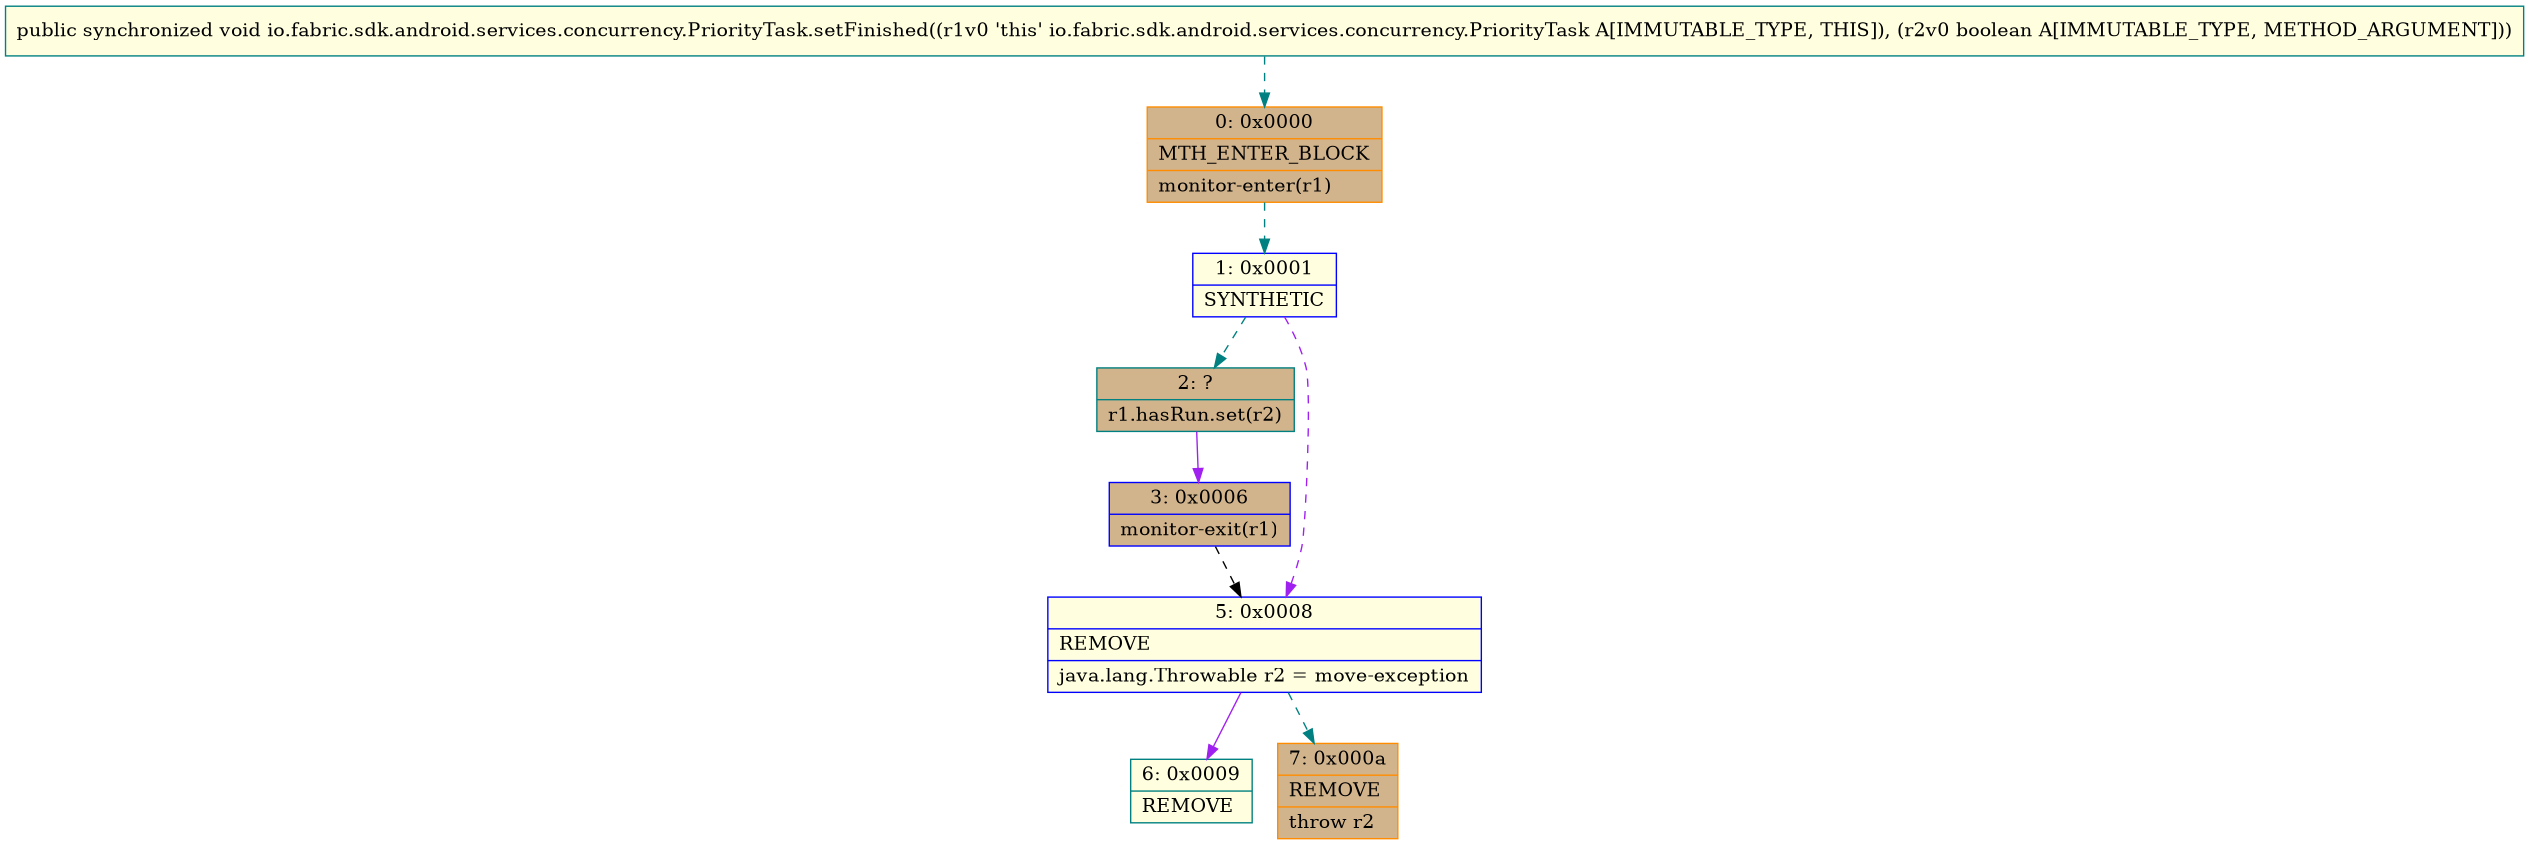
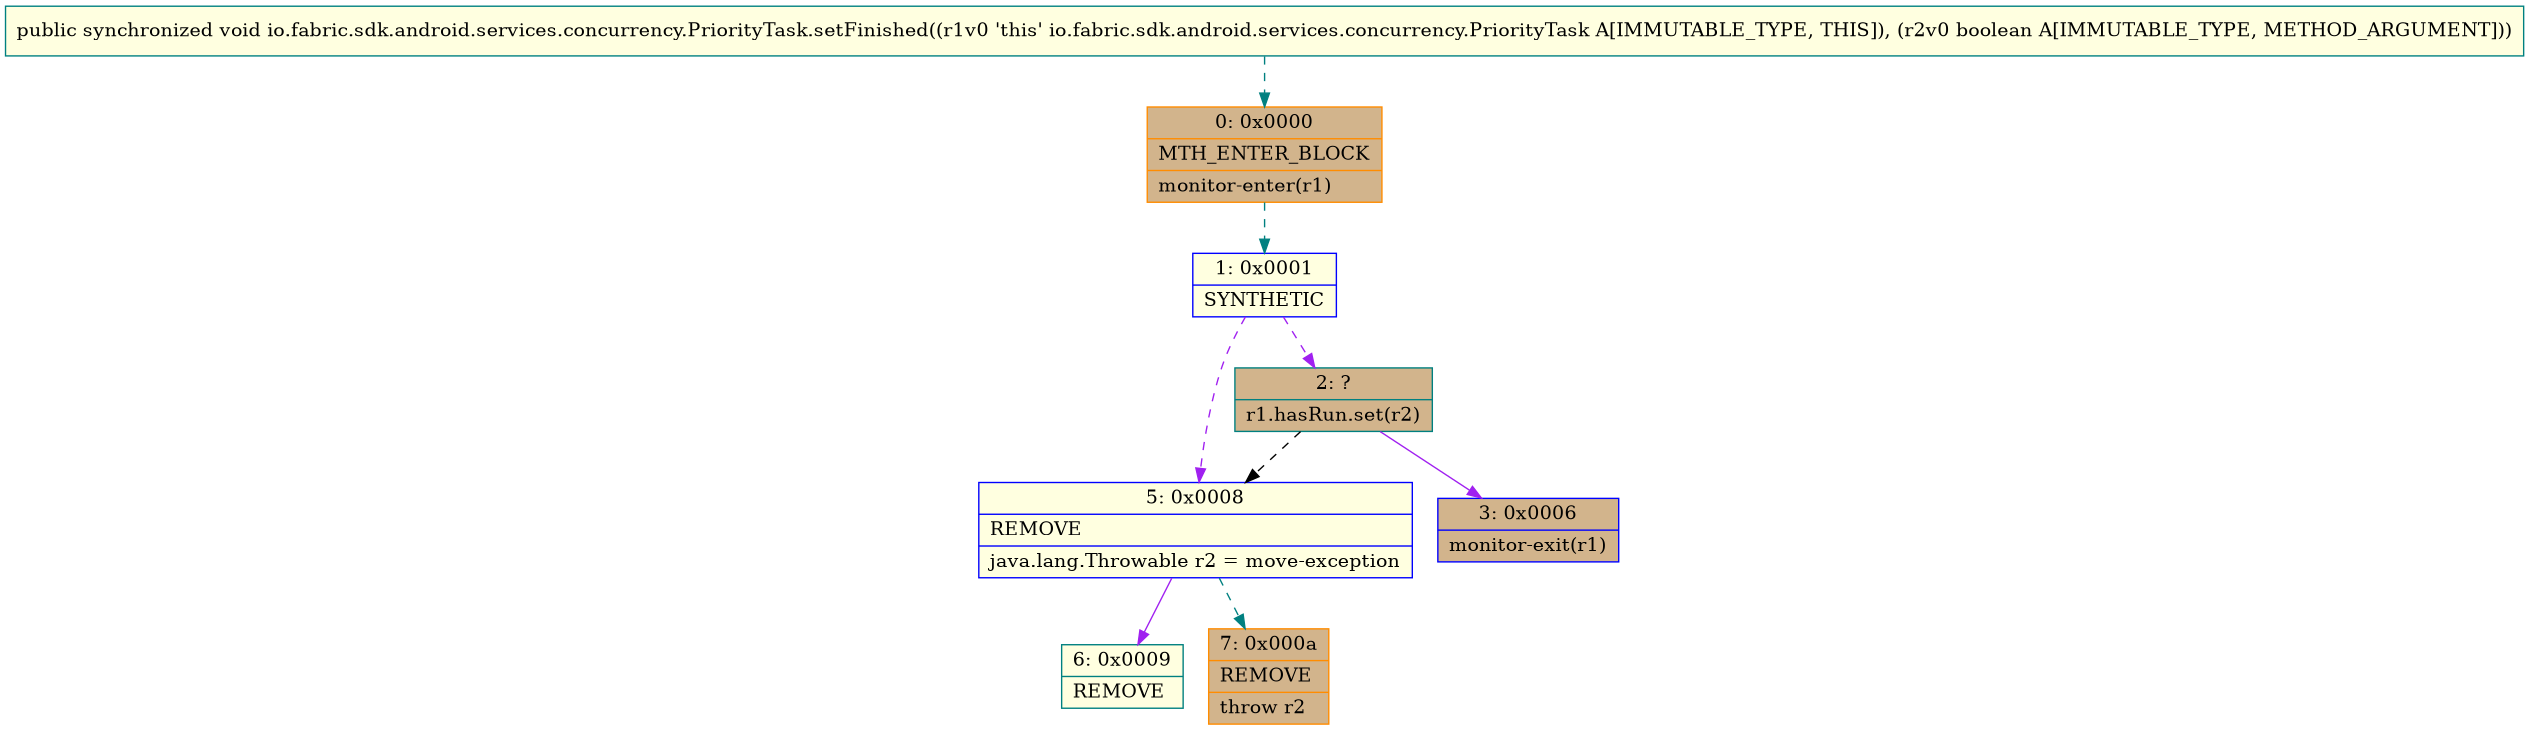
edge "1: 0x0001" -> "2: ?": color teal -> purple
edge "3: 0x0006" -> "5: 0x0008": now "2: ?" -> "5: 0x0008"
